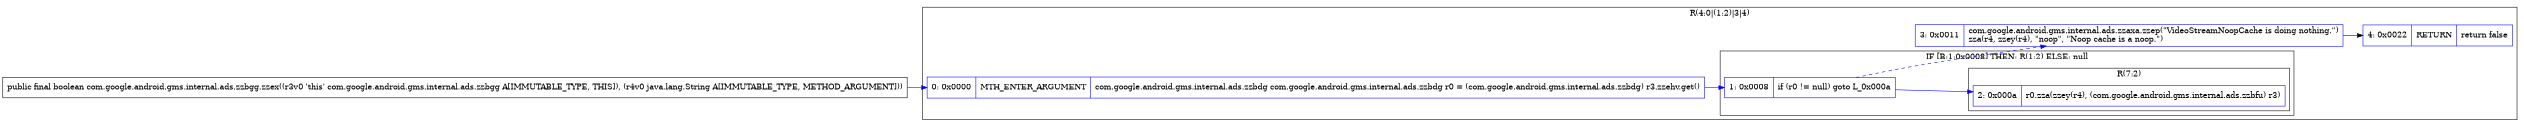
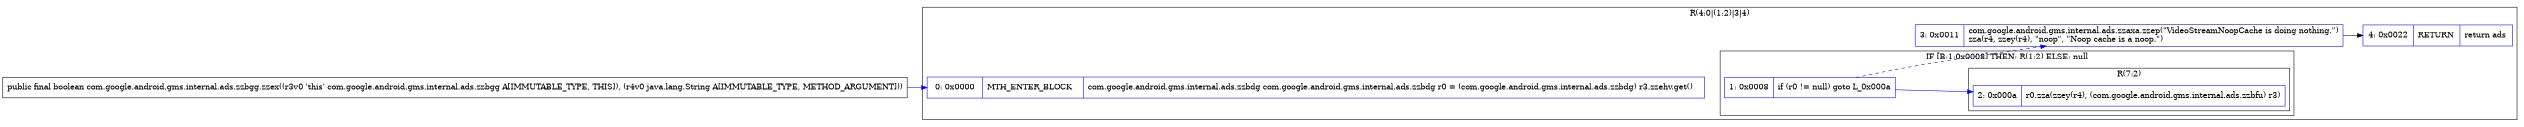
node "4: 0x0022": text "return false" -> "return ads"
node "0: 0x0000": text "MTH_ENTER_ARGUMENT" -> "MTH_ENTER_BLOCK"
edge "0: 0x0000" -> "1: 0x0008": removed
